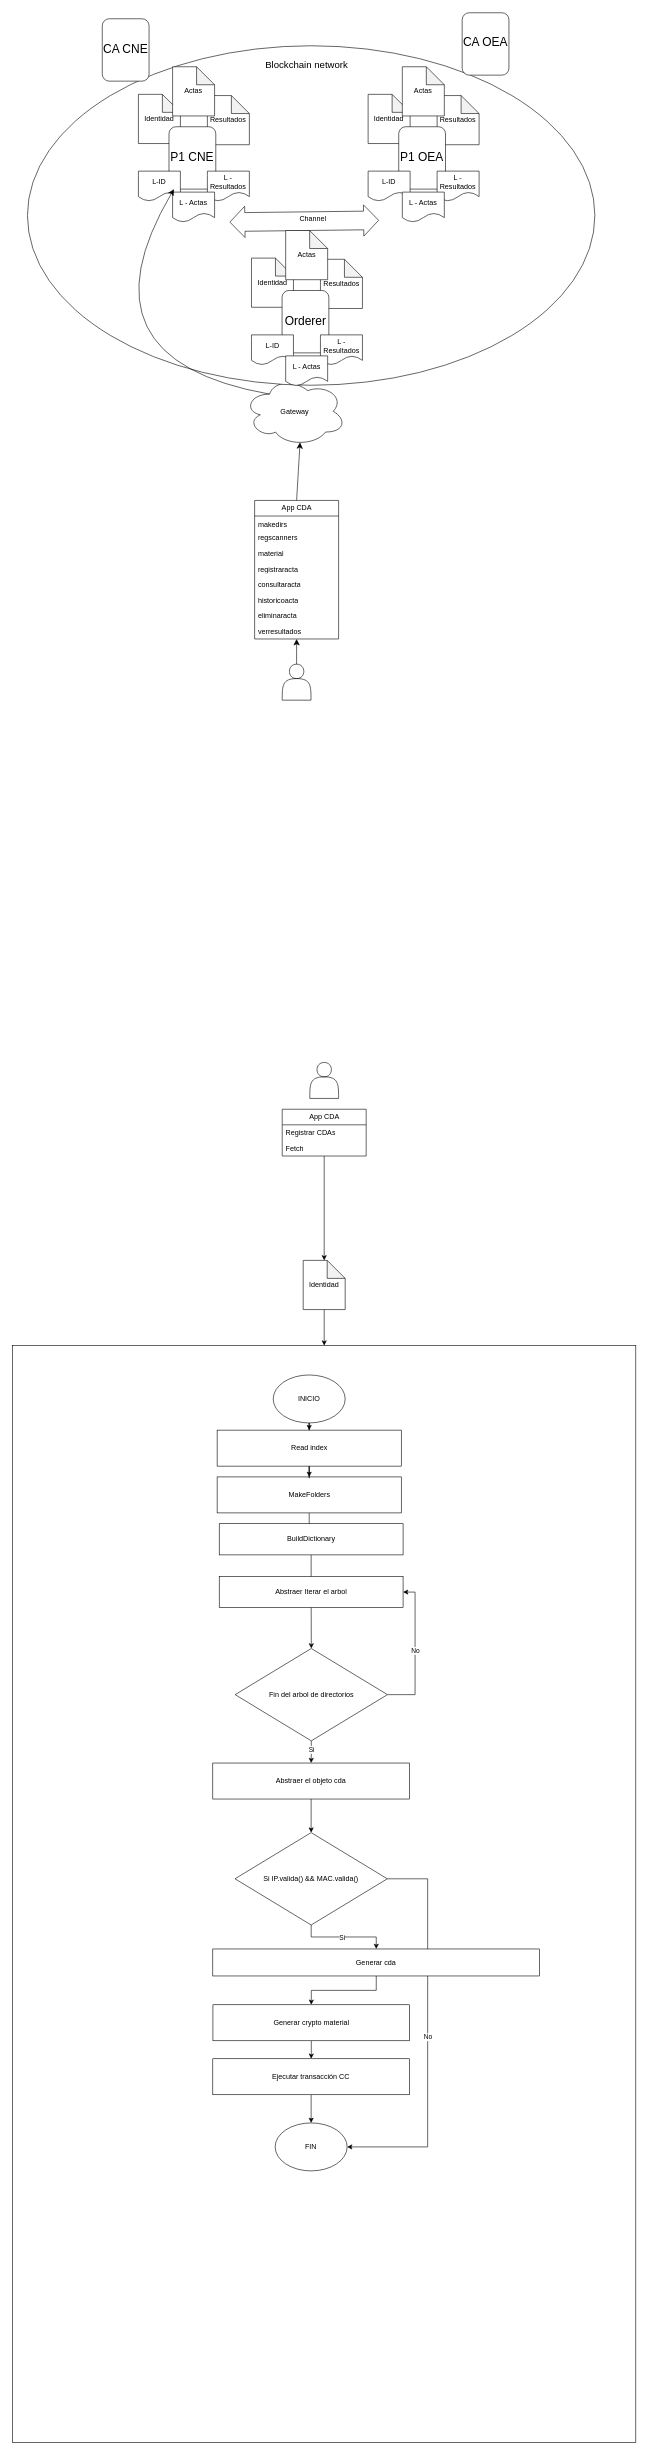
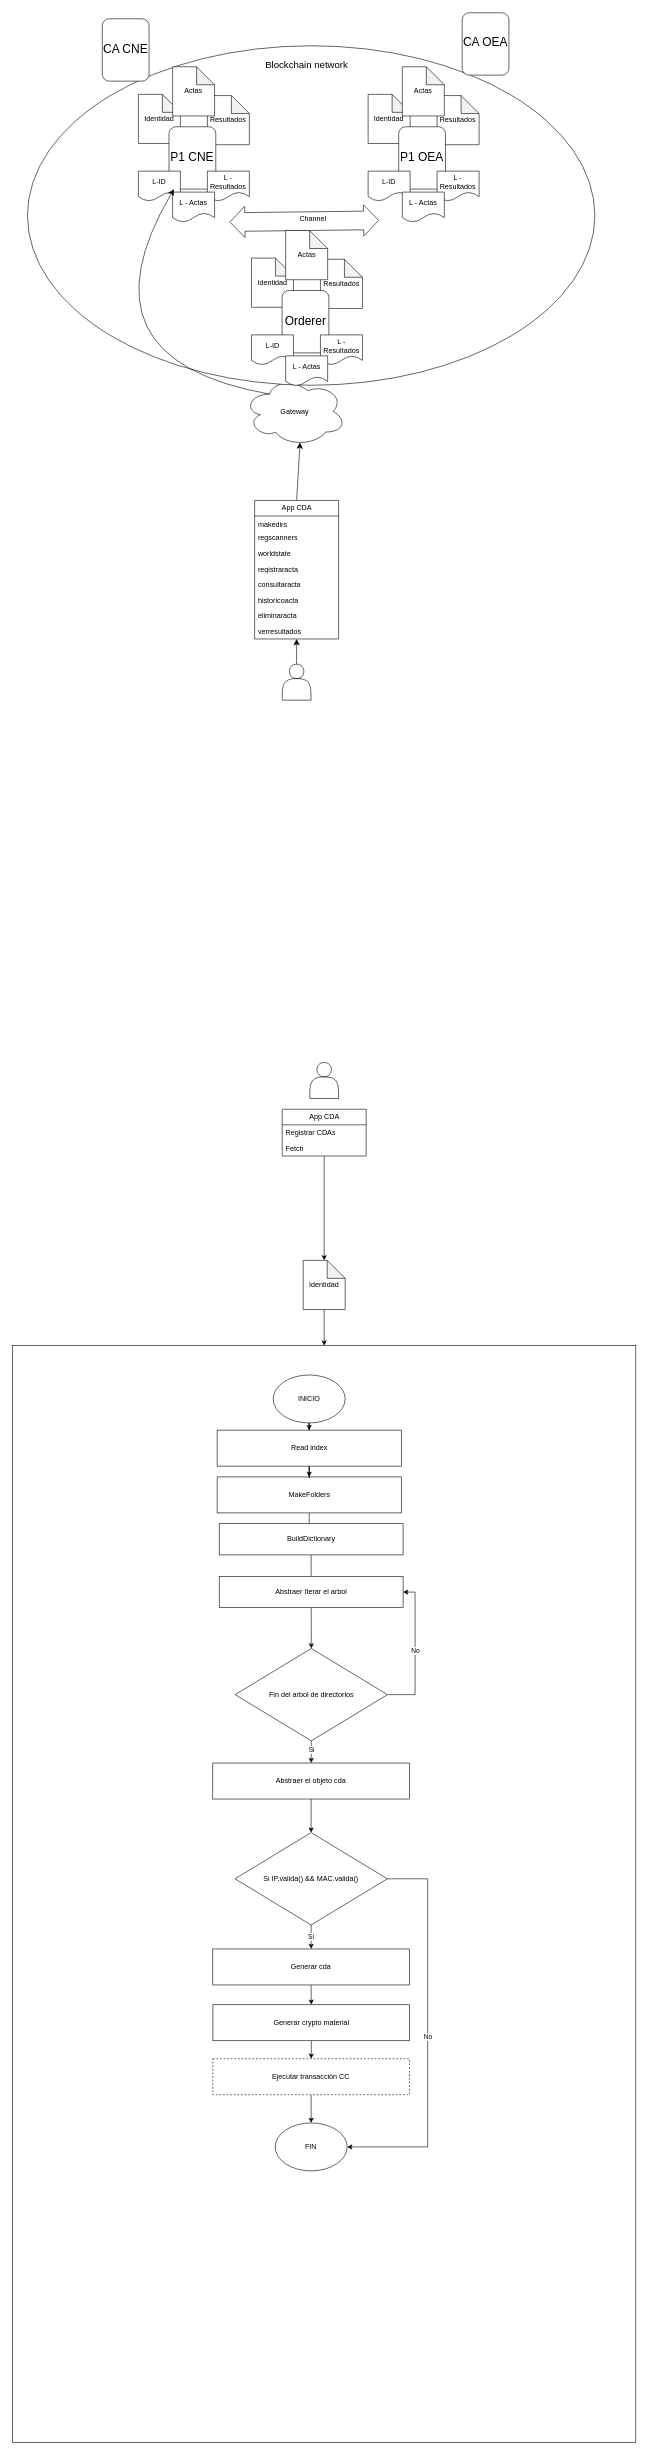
node "material": label "material" -> "worldstate"
node "Generar cda": size 327x27 -> 197x36
node "Ejecutar transacción CC": style solid -> dashed
